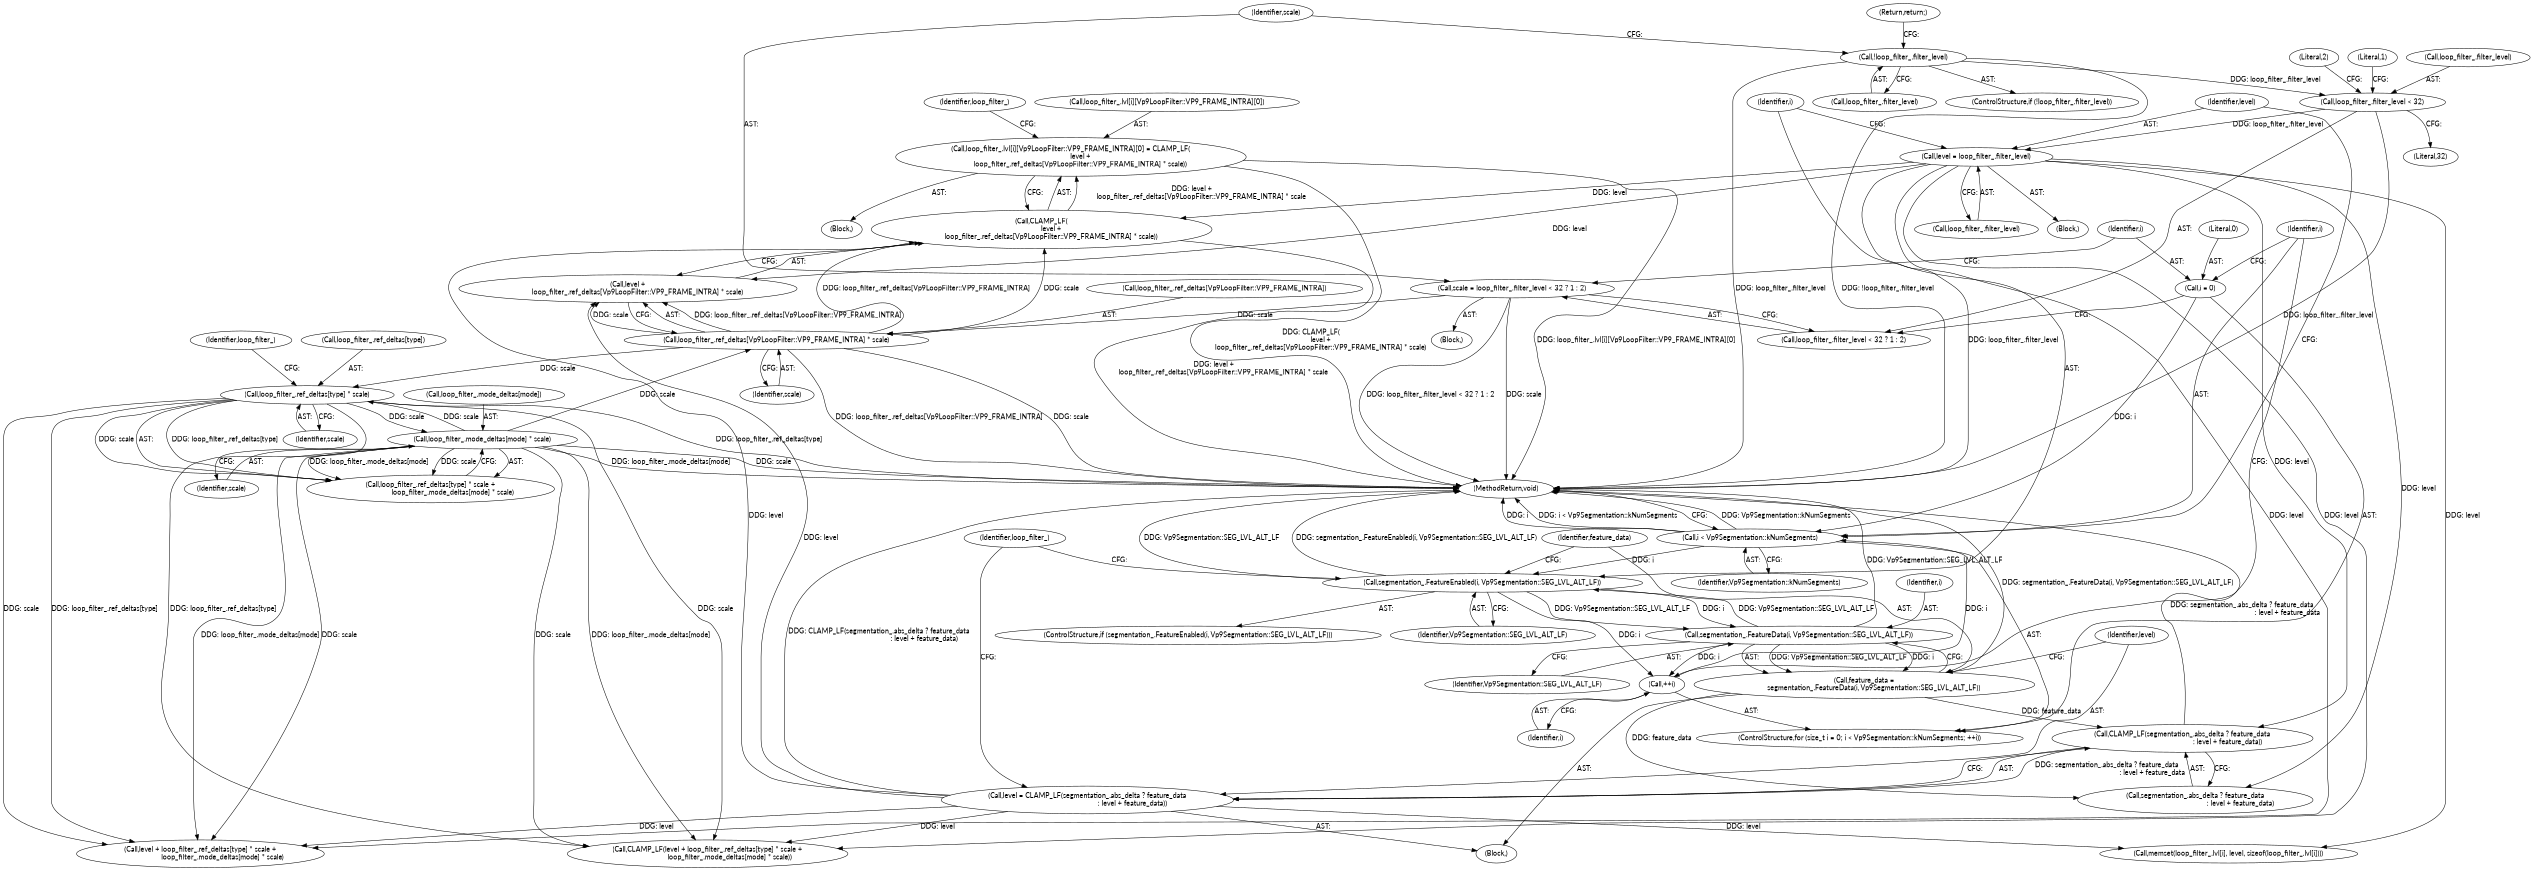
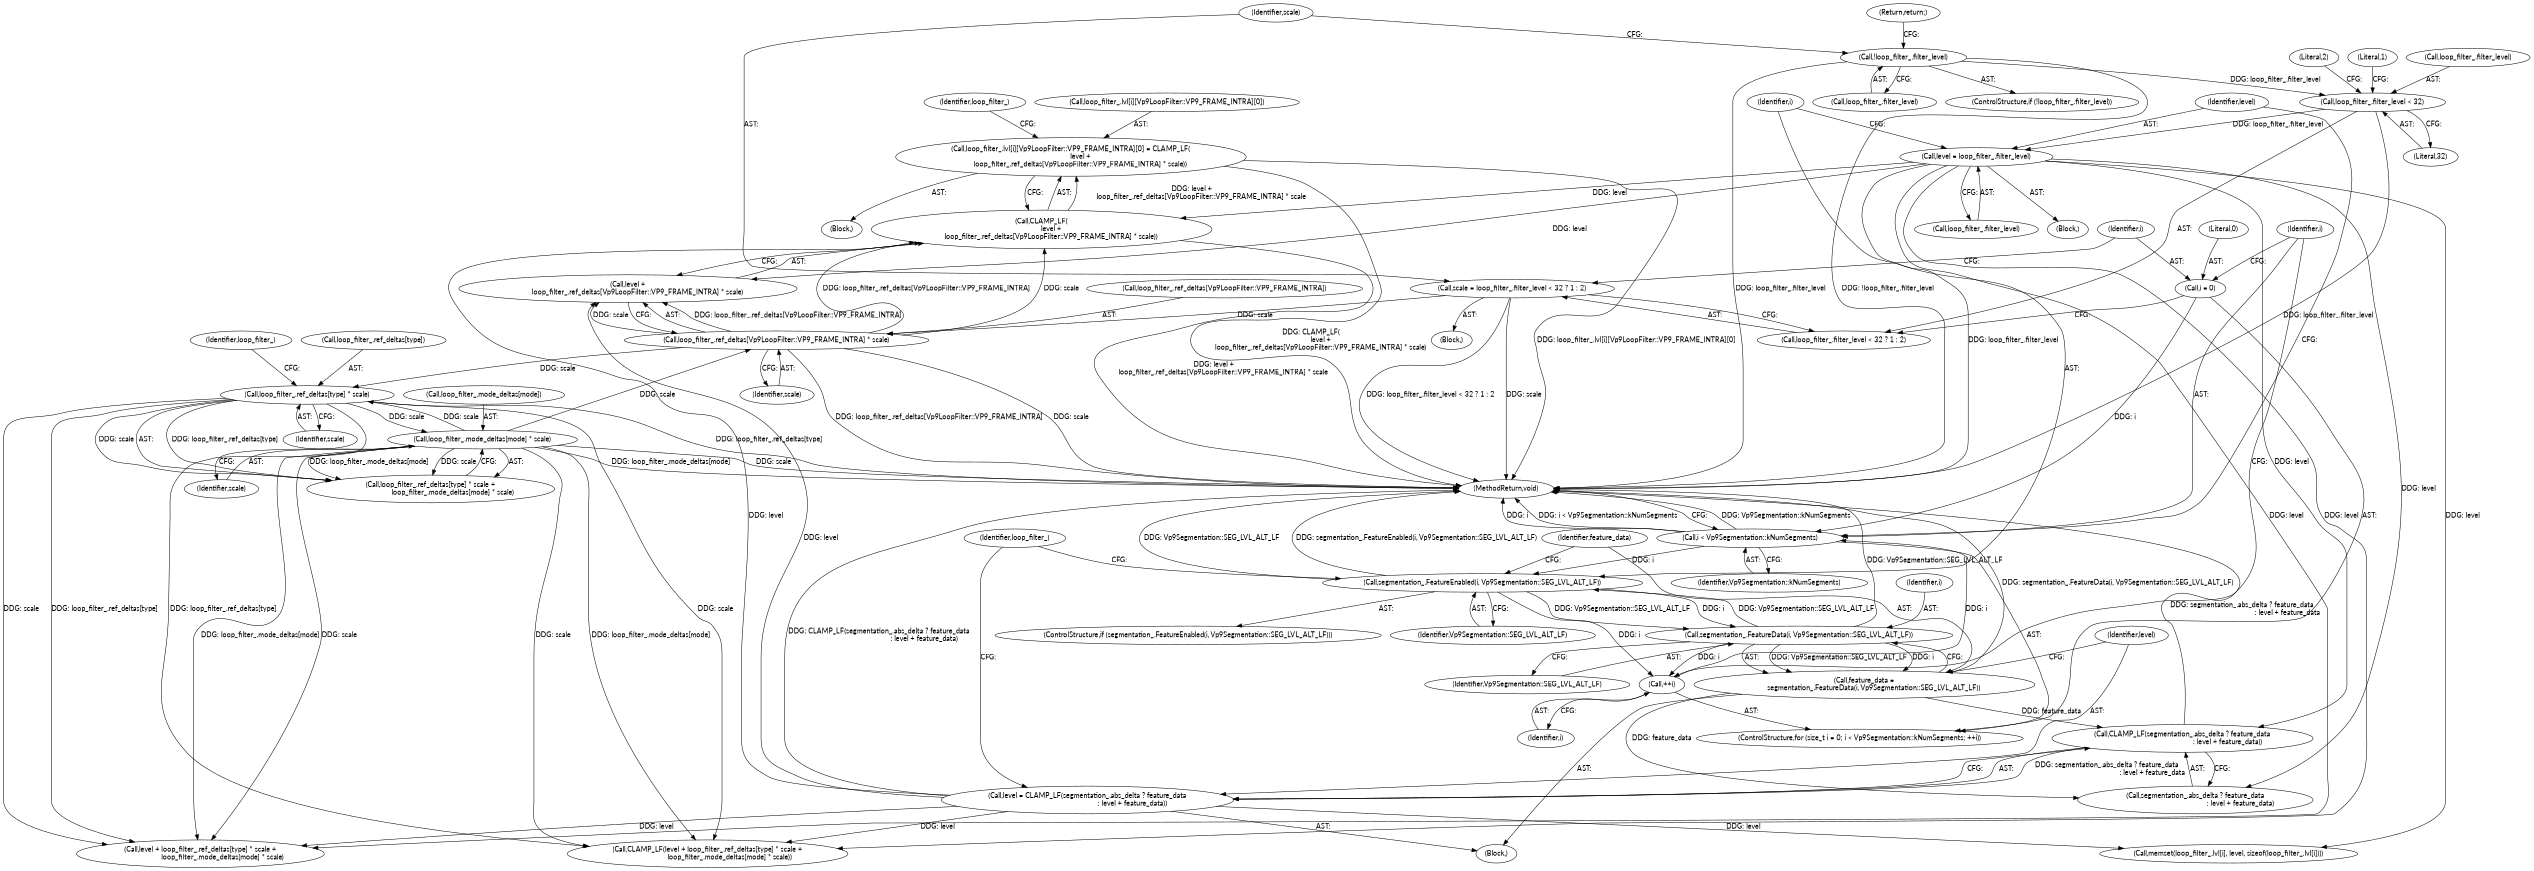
edge "(Literal,32)" -> "(Call,loop_filter_.filter_level < 32)": added, label "AST:"
